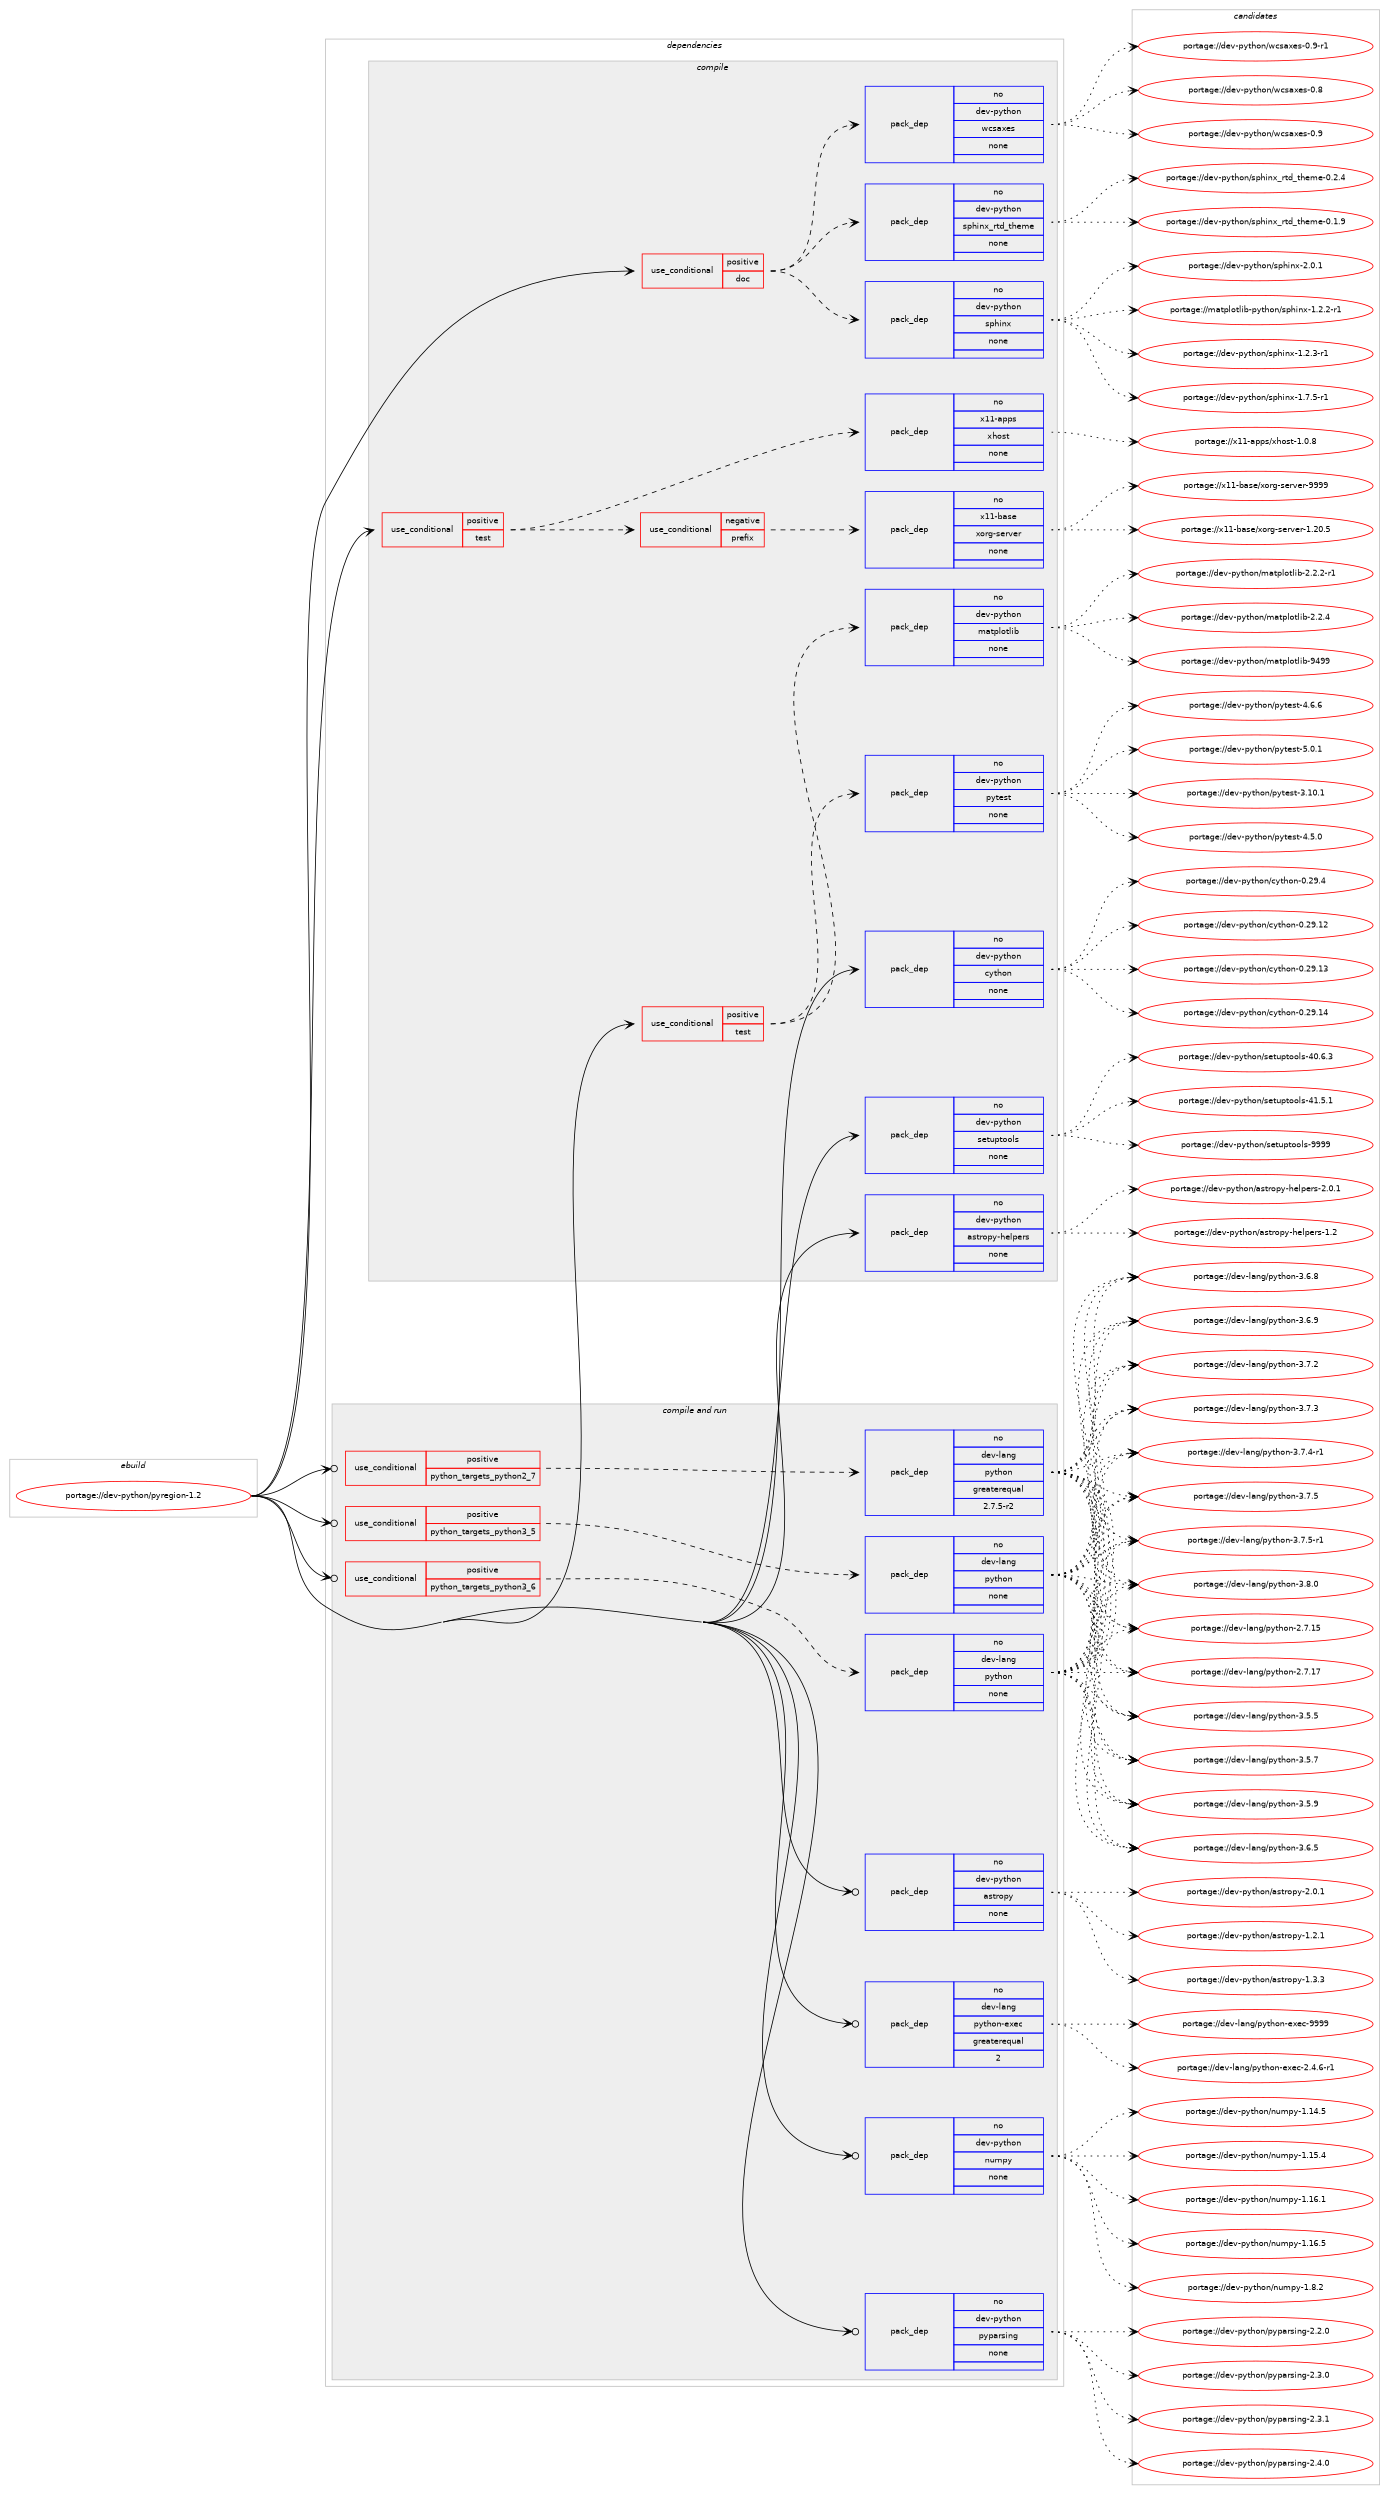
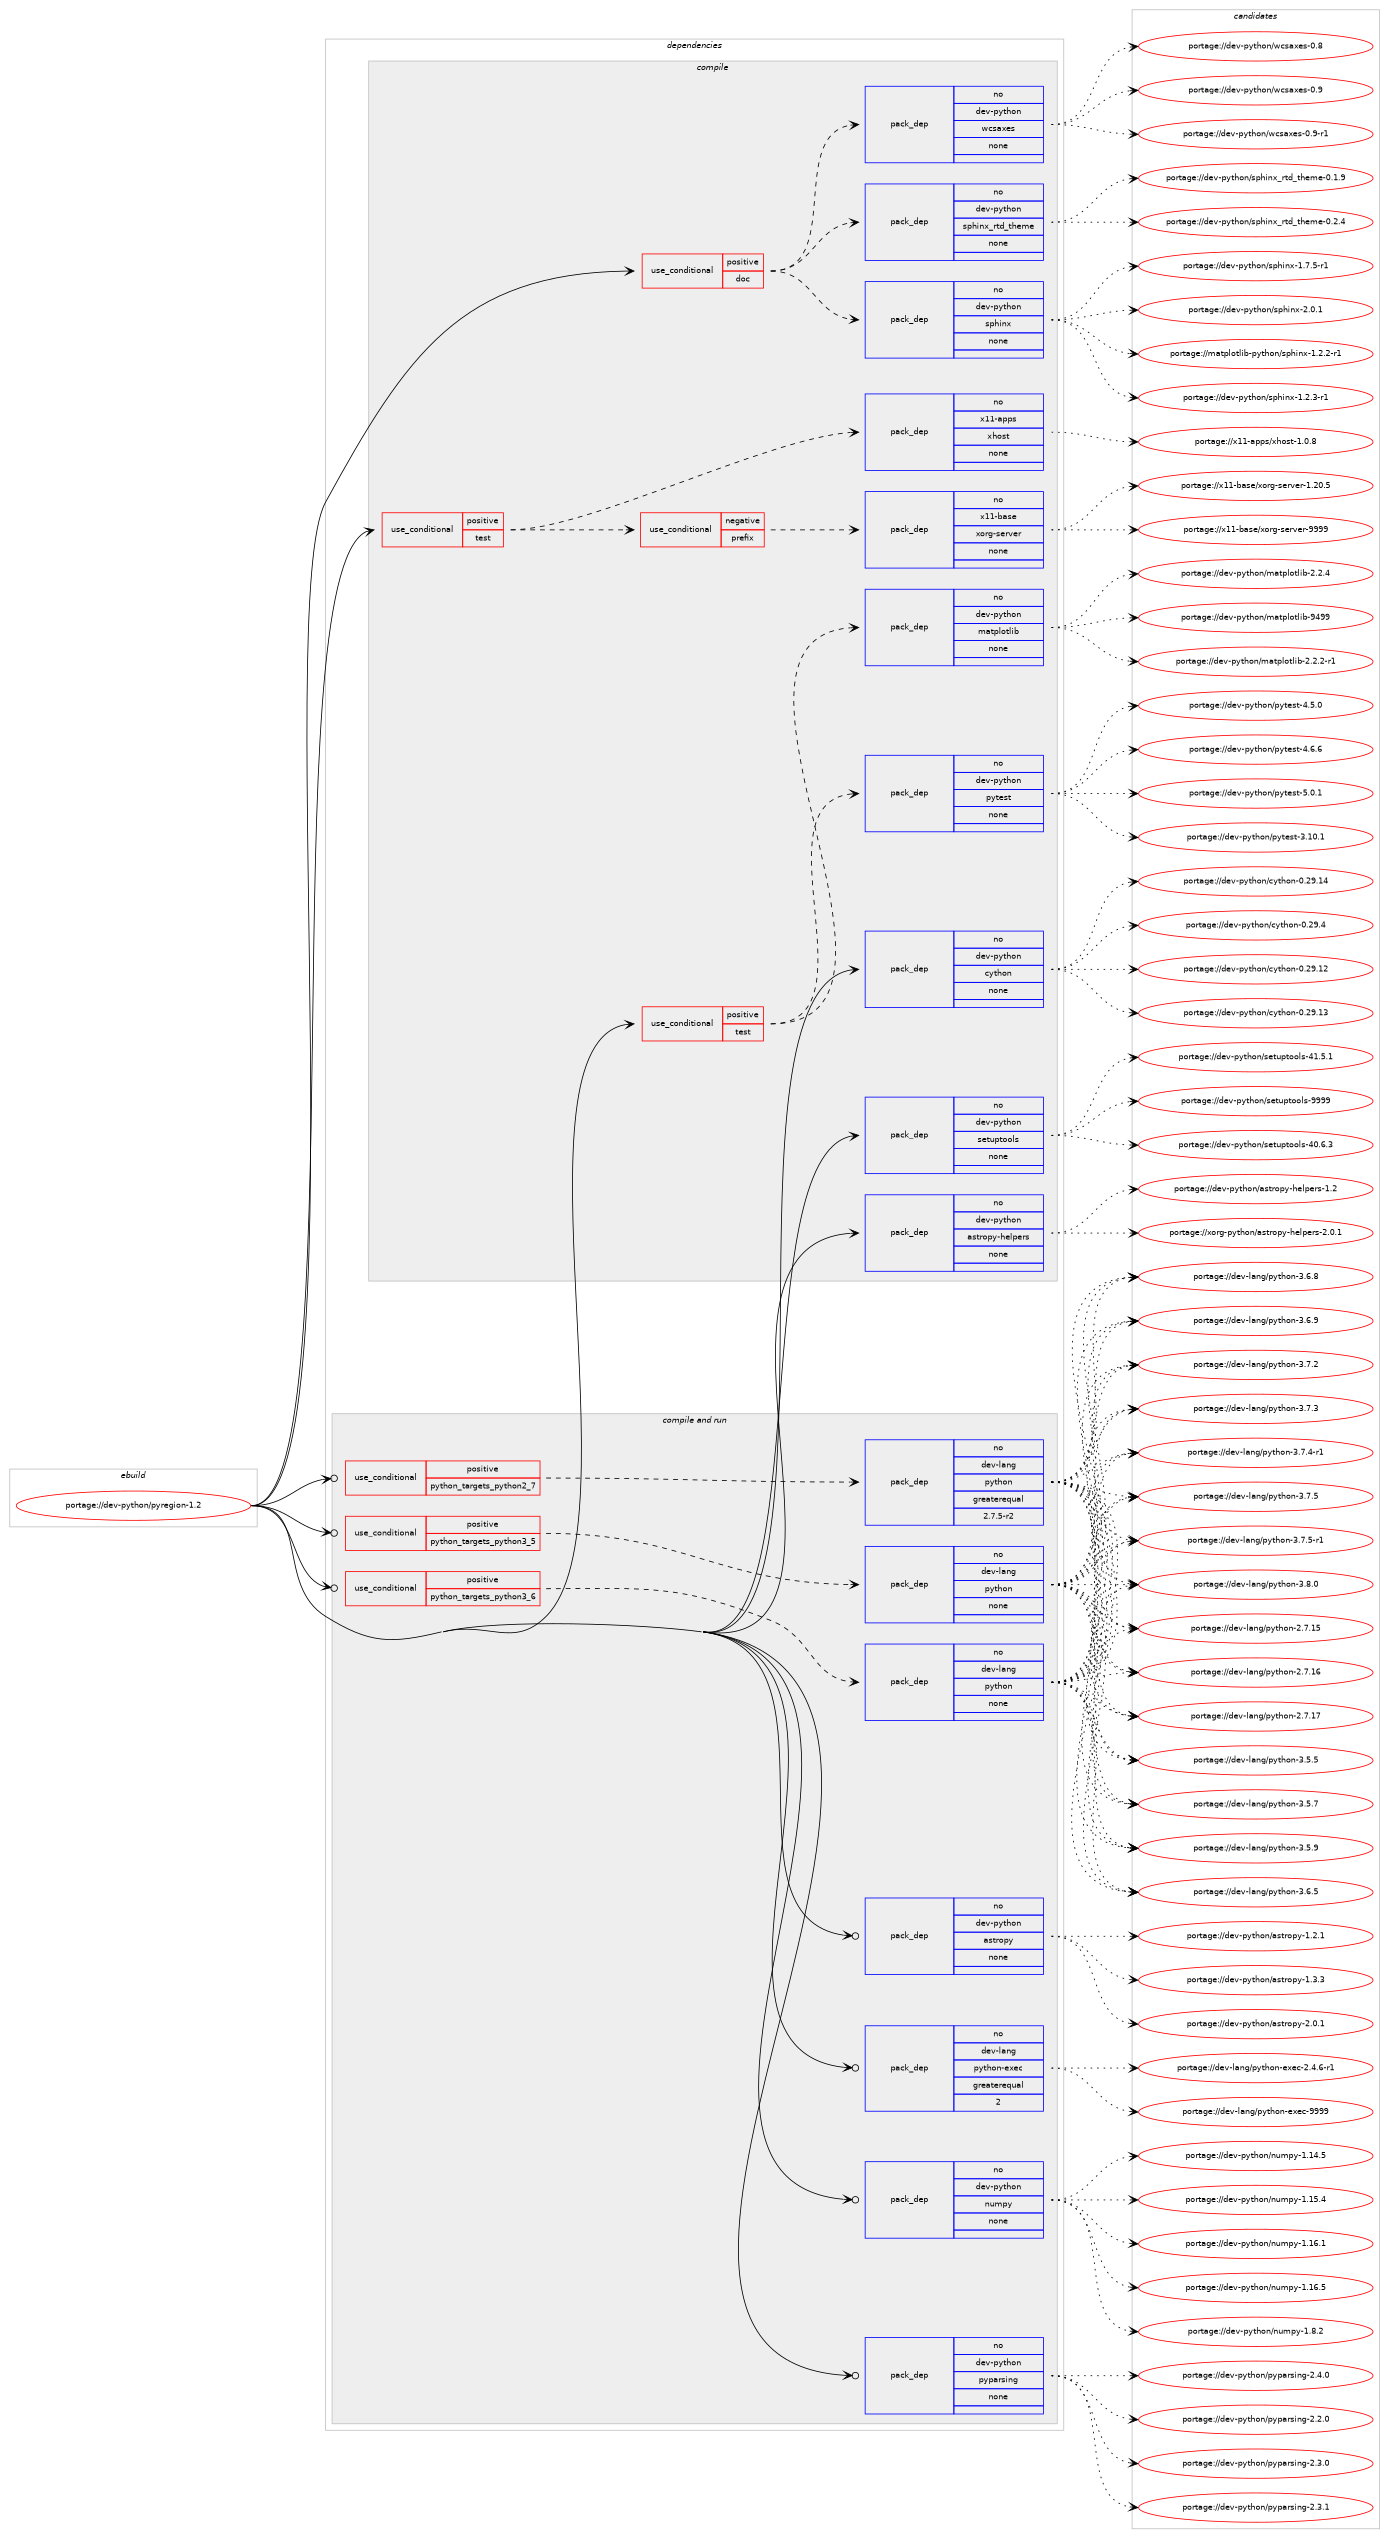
node "portage://dev-python/astropy-helpers-2.0.1": label "portage://dev-python/astropy-helpers-2.0.1" -> "portage://xorg-python/astropy-helpers-2.0.1"
node "portage://dev-lang/python-2.7.16": added
